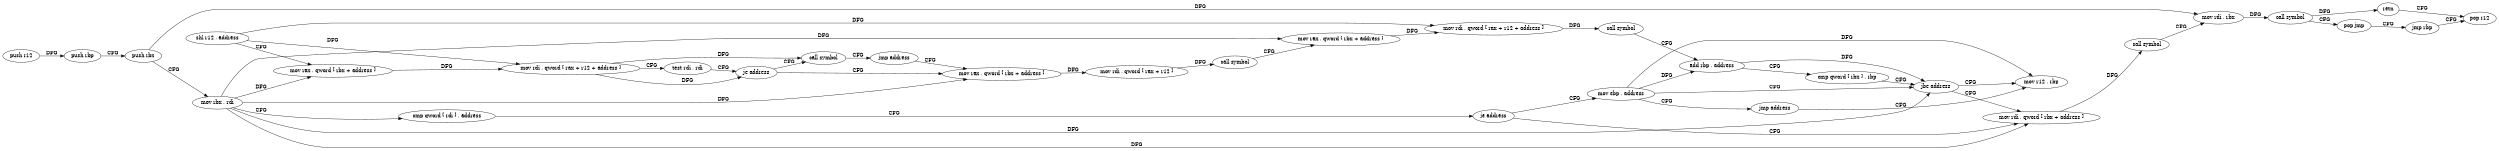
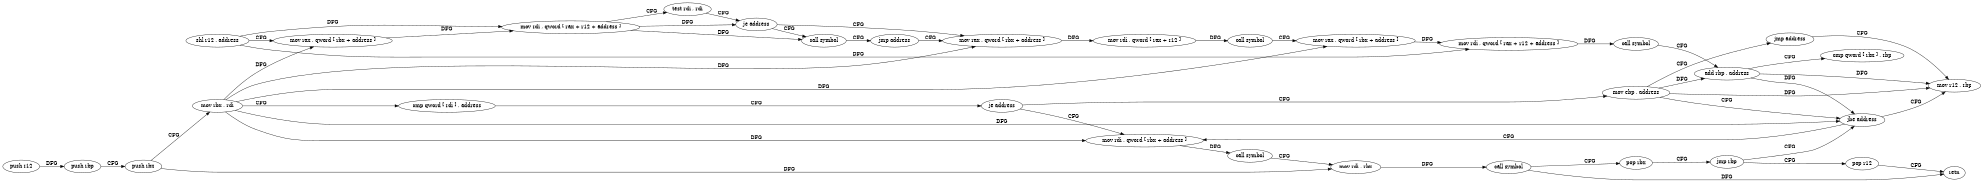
edge "retn" -> "pop r12": reversed
node "pop jmp": label "pop jmp" -> "pop rbx"
edge "add rbp , address" -> "mov r12 , rbp": added, label "DFG"
edge "cmp qword [ rbx ] , rbp" -> "jbe address": now "jmp rbp" -> "jbe address"
